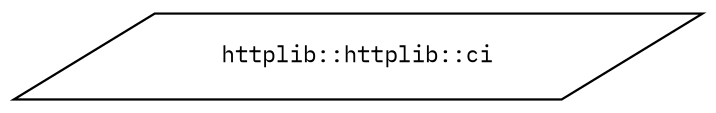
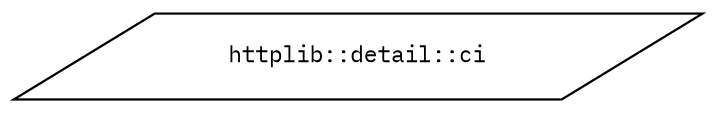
node "httplib::httplib::ci": label "httplib::httplib::ci" -> "httplib::detail::ci"
